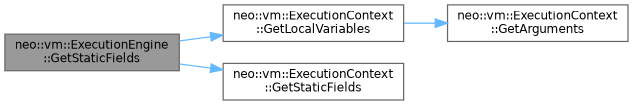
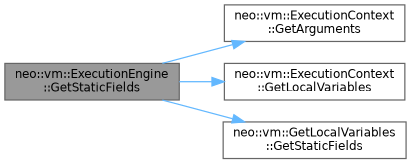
edge "neo::vm::ExecutionContext ::GetLocalVariables" -> "neo::vm::ExecutionContext ::GetArguments": now "neo::vm::ExecutionEngine ::GetStaticFields" -> "neo::vm::ExecutionContext ::GetArguments"
node "neo::vm::ExecutionContext ::GetStaticFields": label "neo::vm::ExecutionContext ::GetStaticFields" -> "neo::vm::GetLocalVariables ::GetStaticFields"
